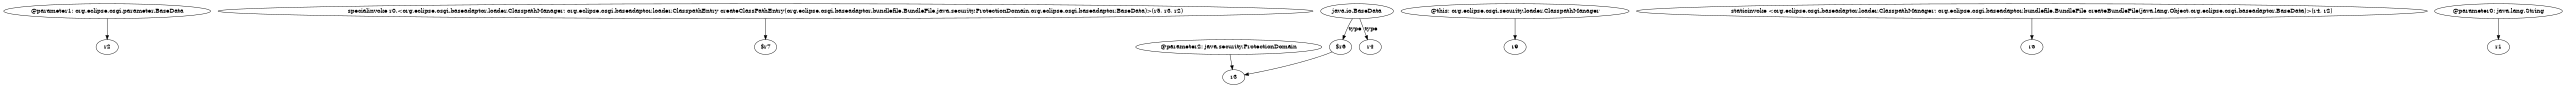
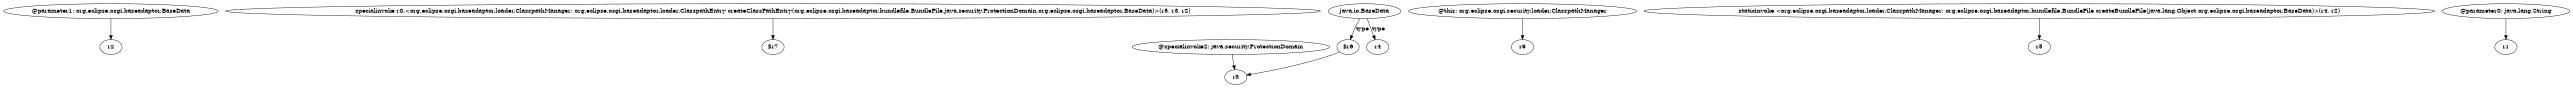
node "@parameter1: org.eclipse.osgi.parameter.BaseData": label "@parameter1: org.eclipse.osgi.parameter.BaseData" -> "@parameter1: org.eclipse.osgi.baseadaptor.BaseData"
node "@parameter2: java.security.ProtectionDomain": label "@parameter2: java.security.ProtectionDomain" -> "@specialinvoke2: java.security.ProtectionDomain"
